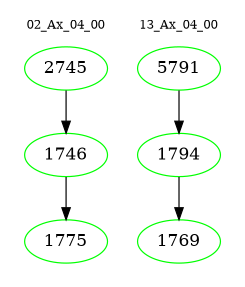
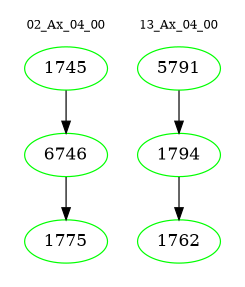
node "2745": label "2745" -> "1745"
node "1746": label "1746" -> "6746"
node "1769": label "1769" -> "1762"
